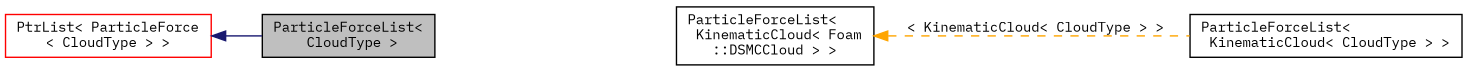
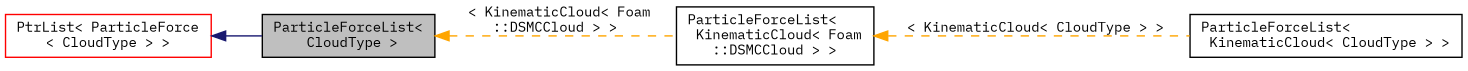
edge "ParticleForceList< KinematicCloud< Foam ::DSMCCloud > >" -> "ParticleForceList< CloudType >": added, label "< KinematicCloud< Foam ::DSMCCloud > >"
